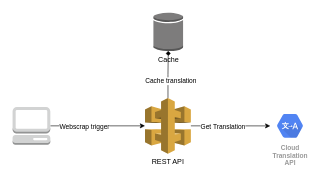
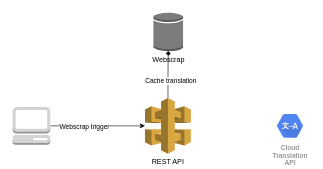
node "Cache": label "Cache" -> "Webscrap"
edge "REST API" -> "Cloud Translation API": removed, label "Get Translation"
